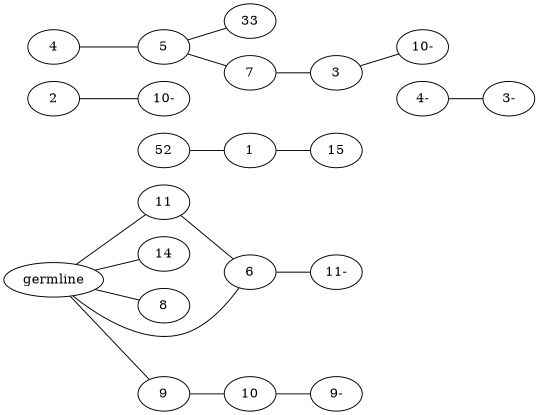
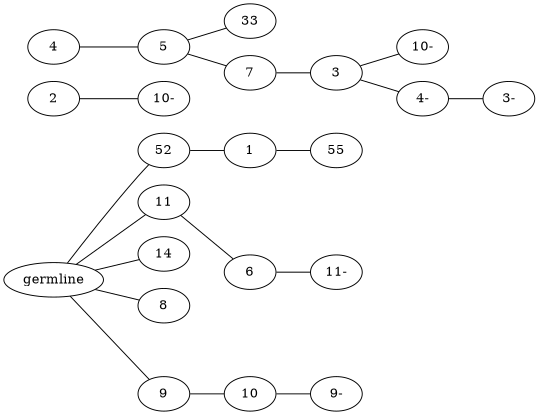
edge "3" -- "4-": added
node "15": label "15" -> "55"
edge "6" -- "germline": now "52" -- "germline"
